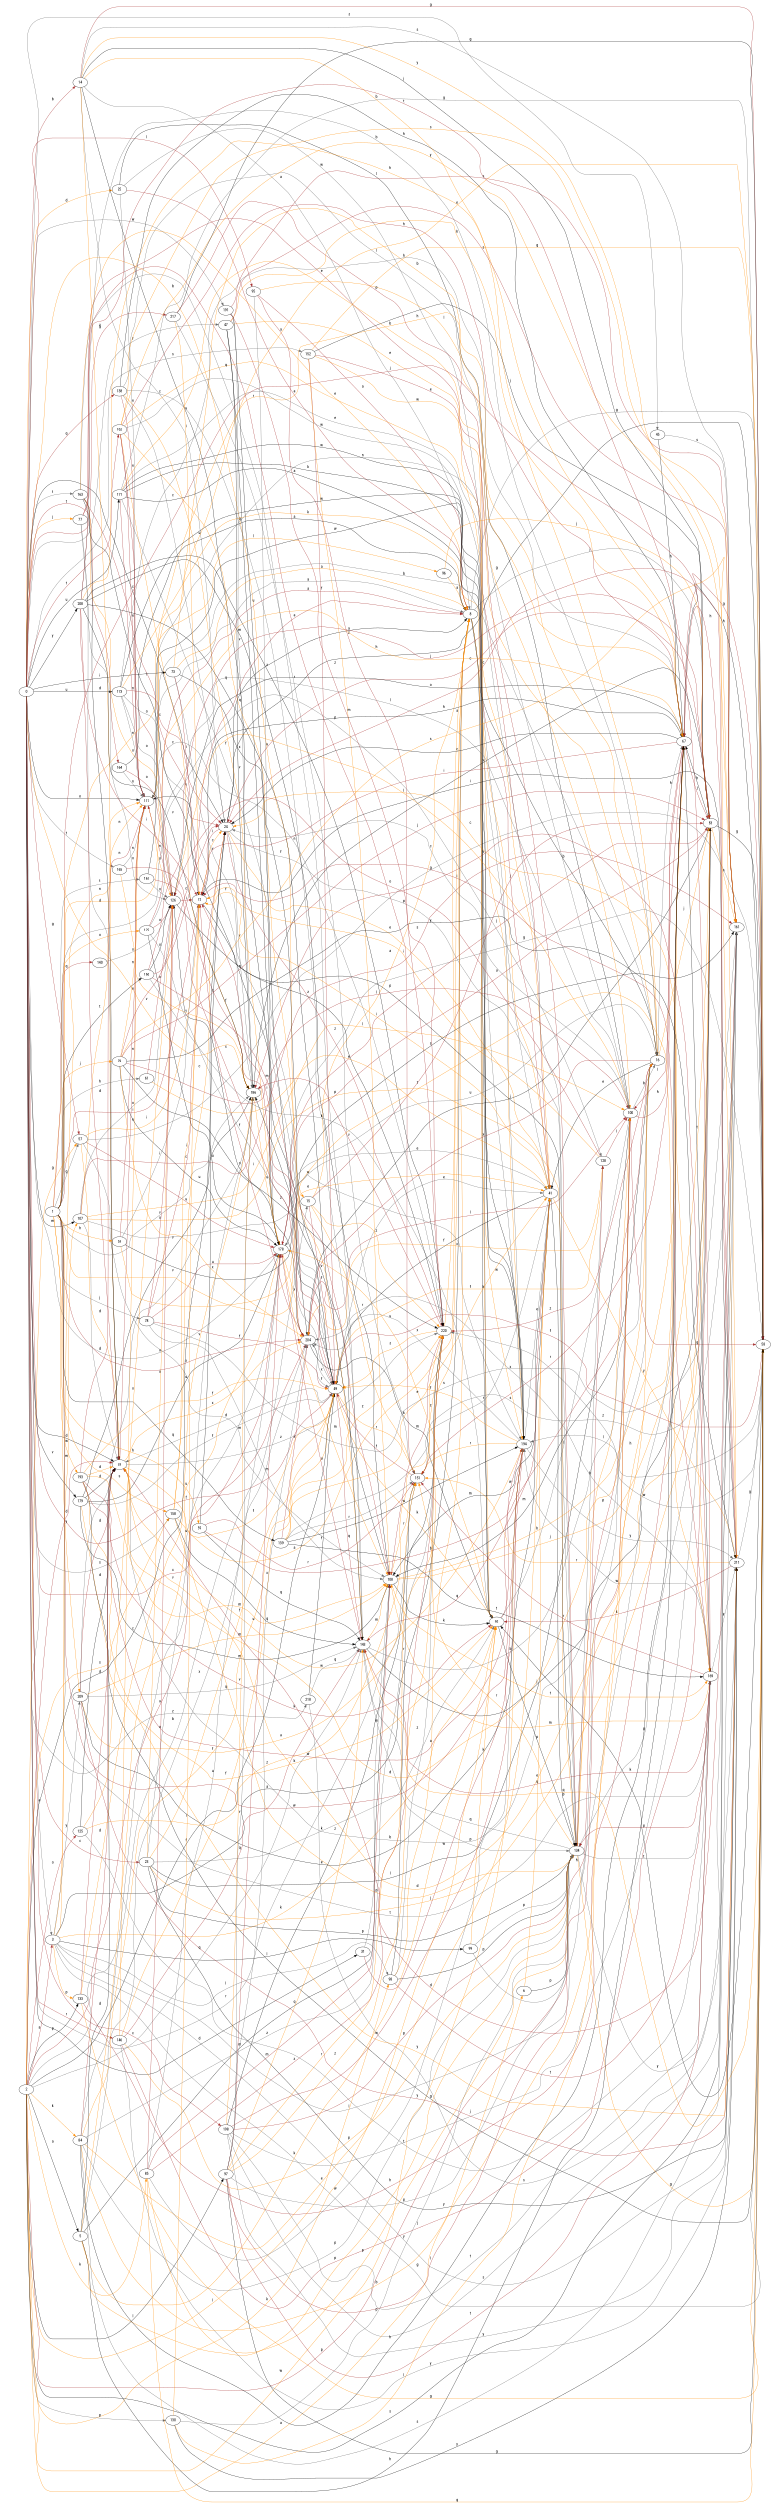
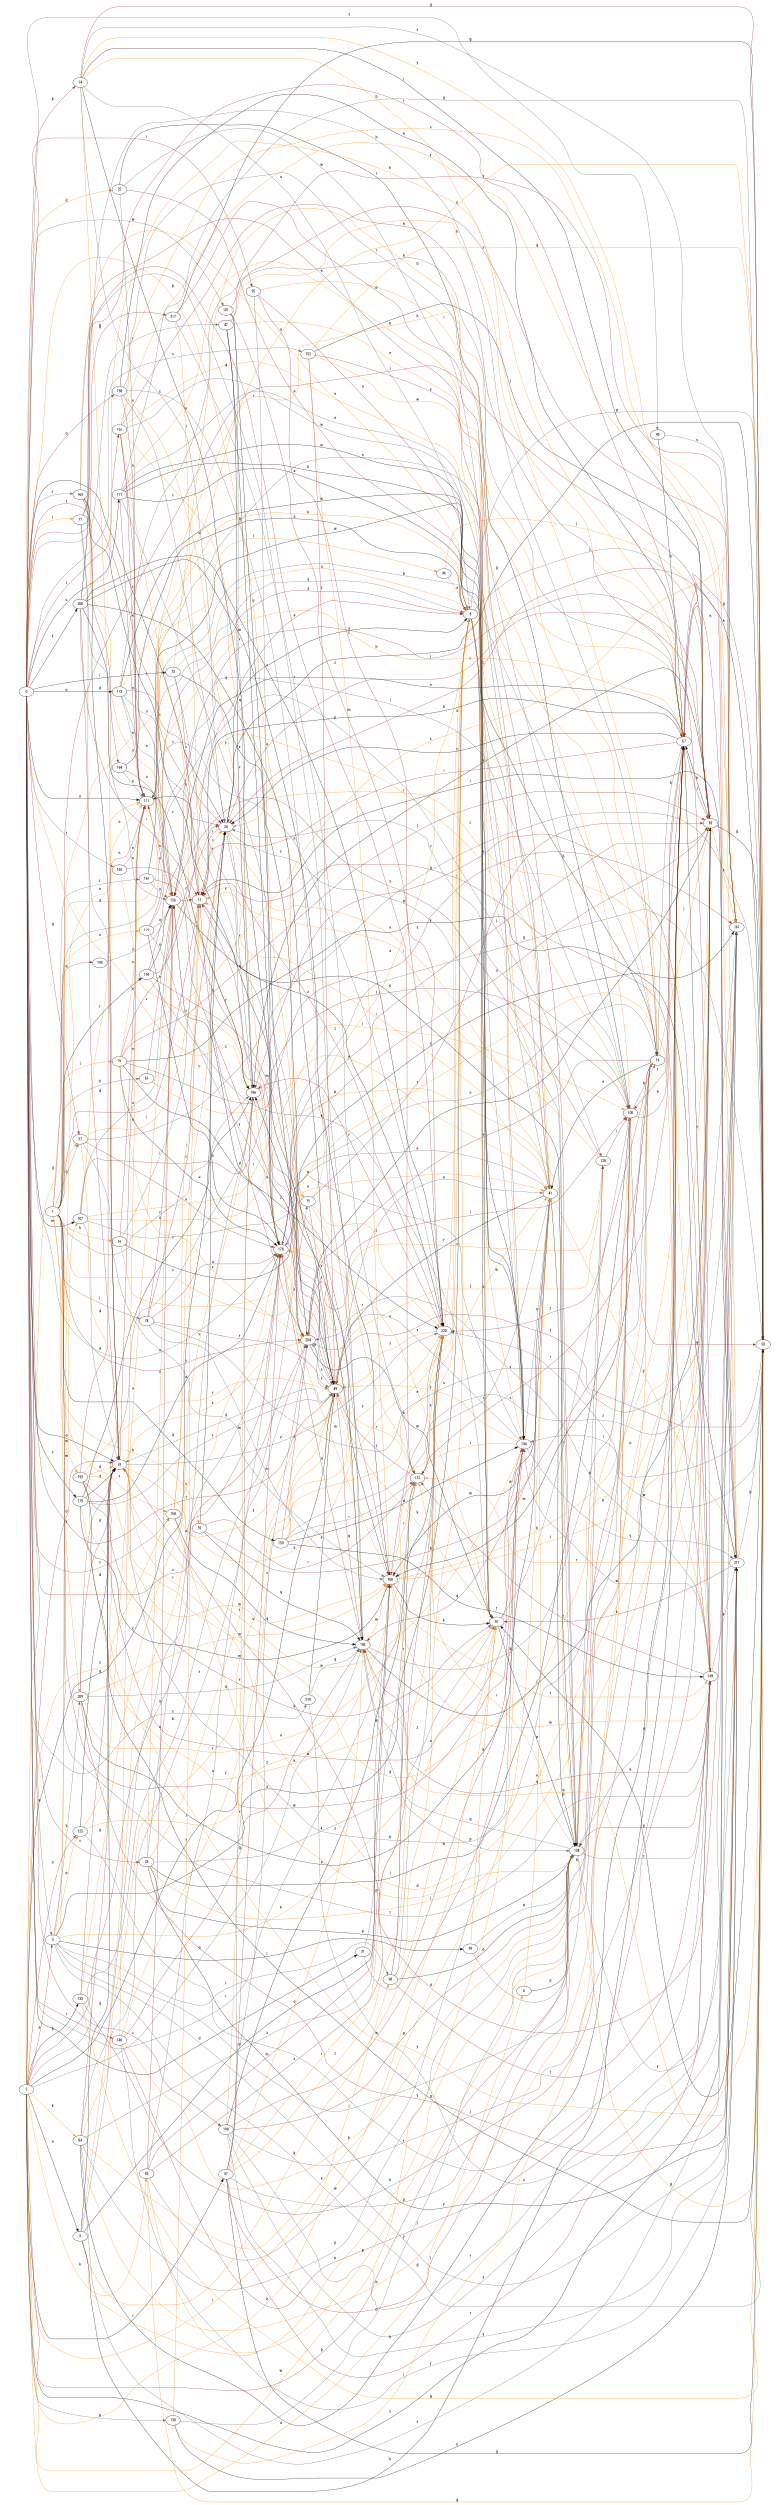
edge "3" -> "133": now "3" -> "125"
